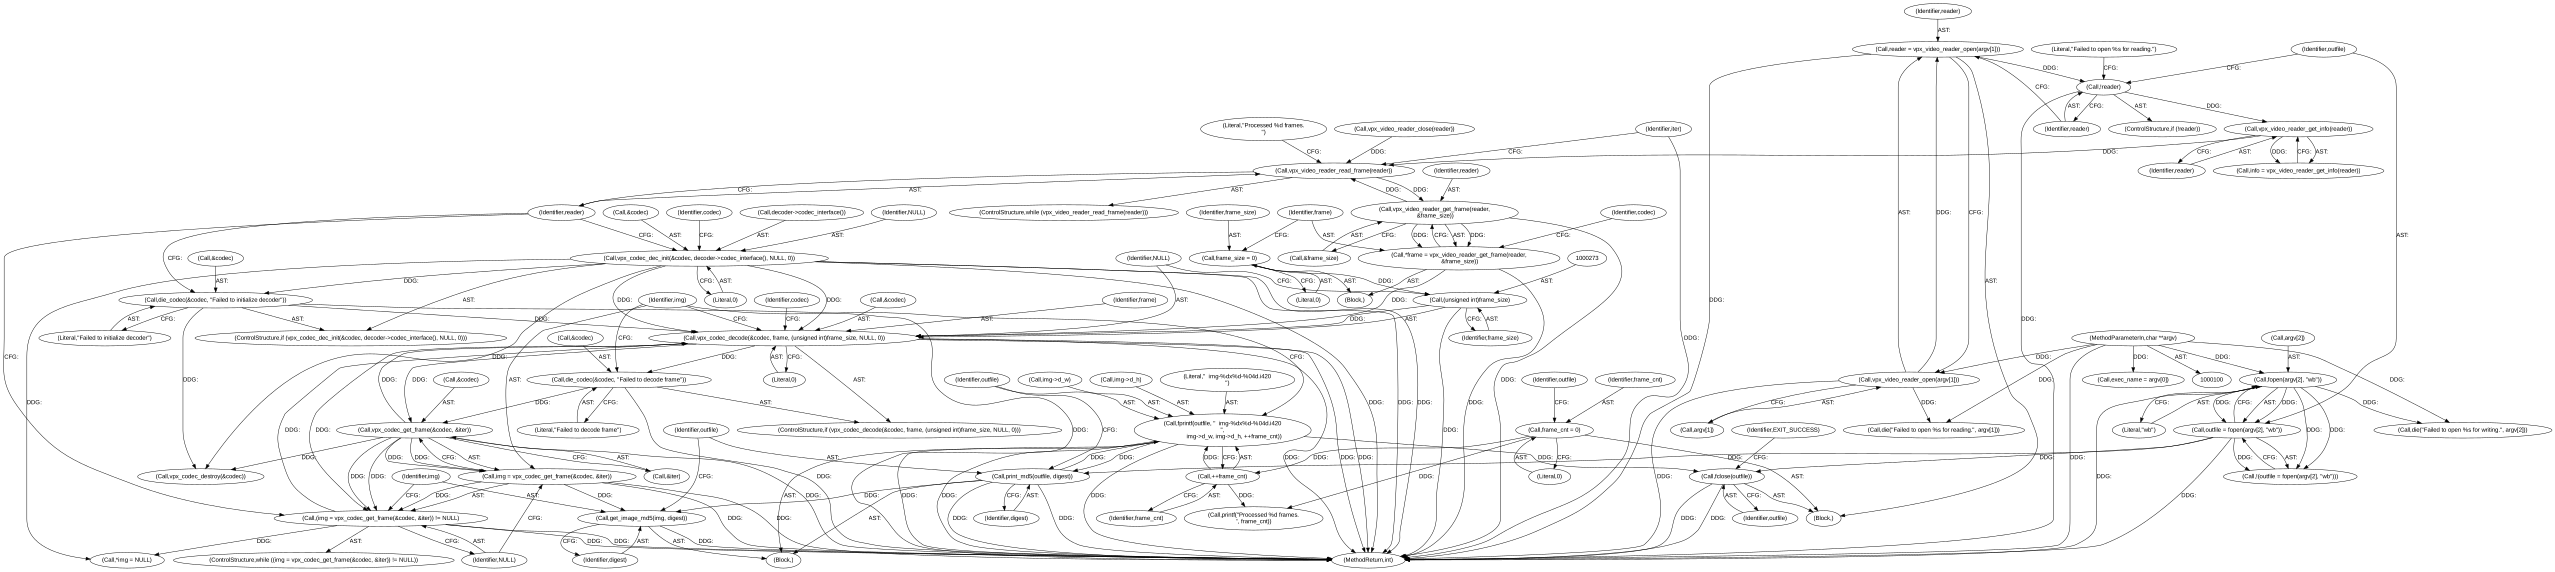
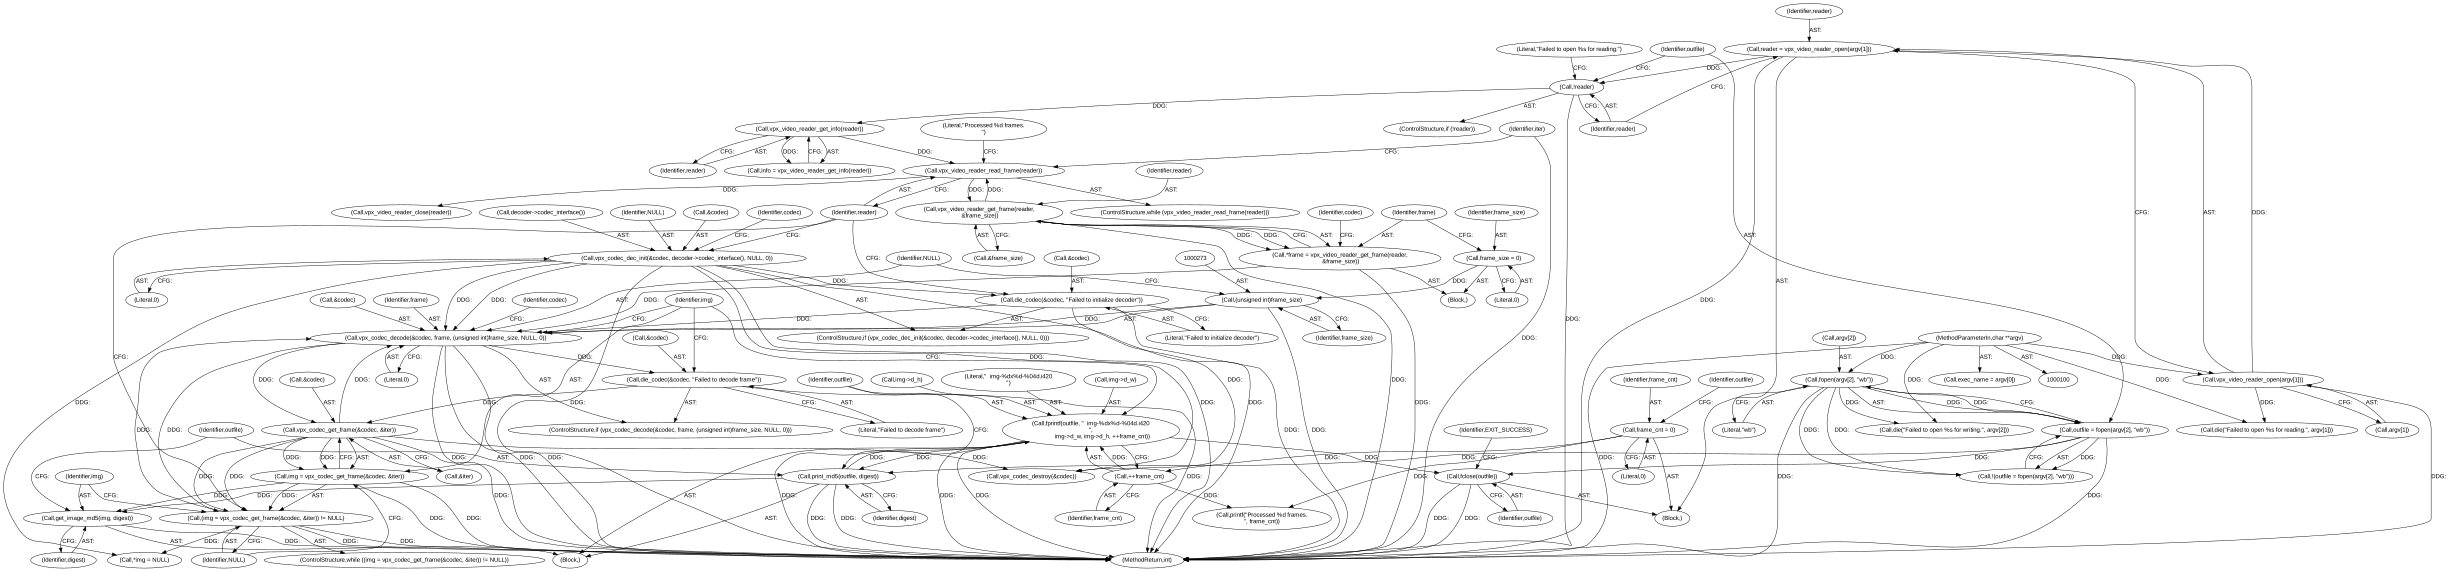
edge "(Call,vpx_video_reader_close(reader))" -> "(Call,vpx_video_reader_read_frame(reader))": reversed
edge "(MethodParameterIn,char **argv)" -> "(Call,exec_name = argv[0])": label "DDG: " -> "AST: "
